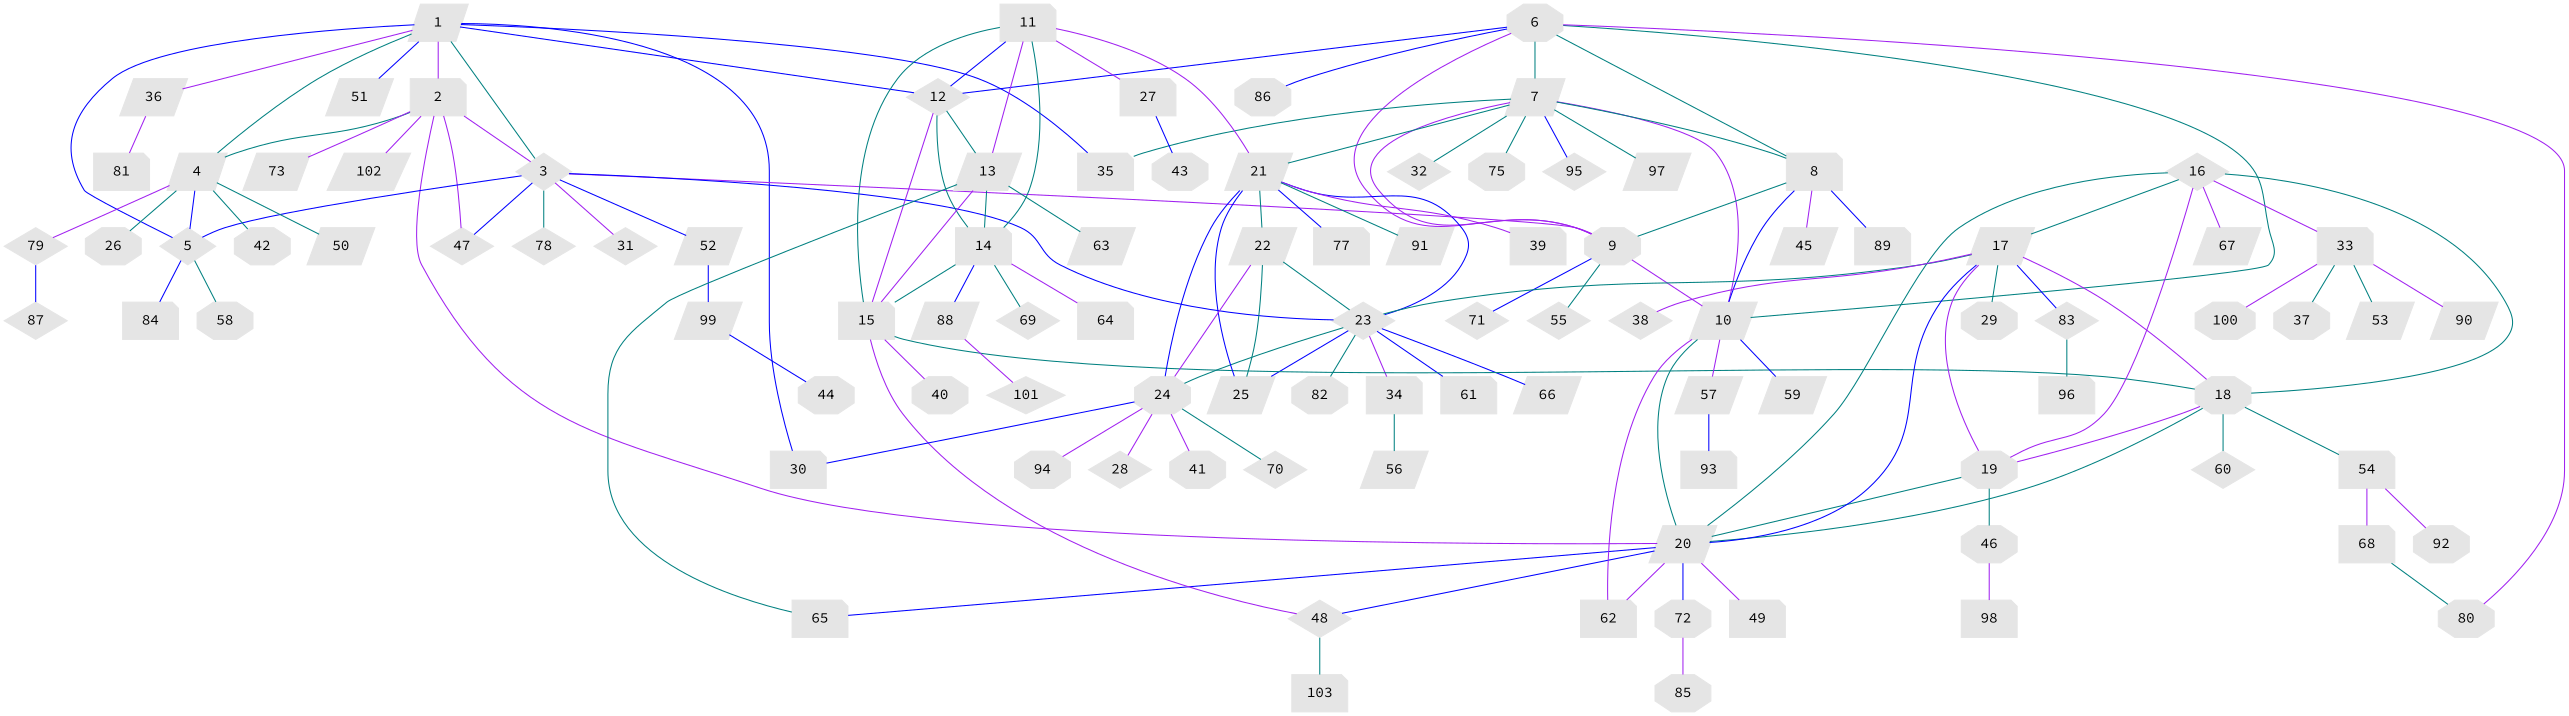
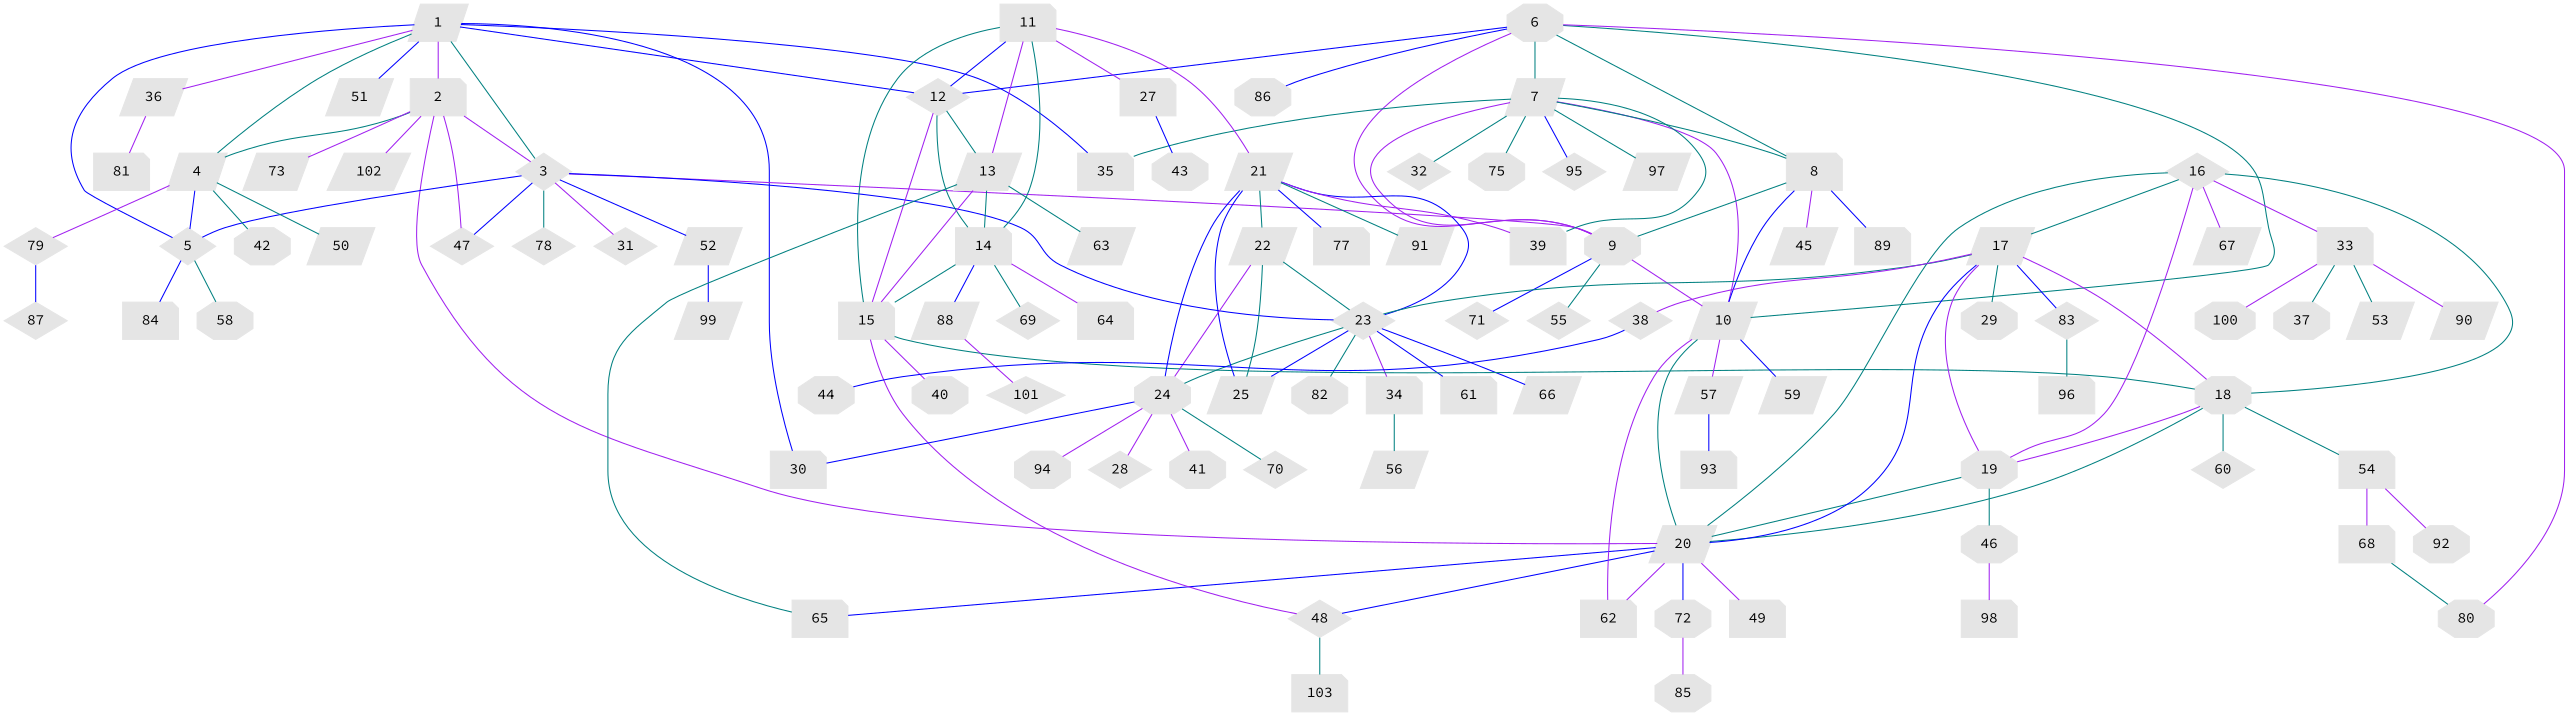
edge "7" -- "21": now "7" -- "39"
node "26": removed
edge "99" -- "44": now "38" -- "44"
